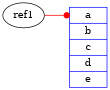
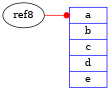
node "ref1": label "ref1" -> "ref8"
